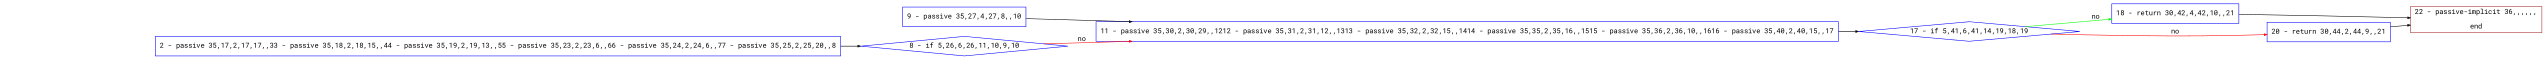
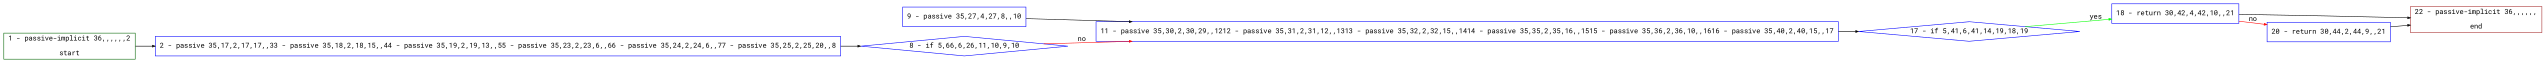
edge "17 - if 5,41,6,41,14,19,18,19" -> "18 - return 30,42,4,42,10,,21": label "no" -> "yes"
edge "17 - if 5,41,6,41,14,19,18,19" -> "20 - return 30,44,2,44,9,,21": now "18 - return 30,42,4,42,10,,21" -> "20 - return 30,44,2,44,9,,21"
node "1 - passive-implicit 36,,,,,,2 start": added
node "8 - if 5,26,6,26,11,10,9,10": label "8 - if 5,26,6,26,11,10,9,10" -> "8 - if 5,66,6,26,11,10,9,10"
